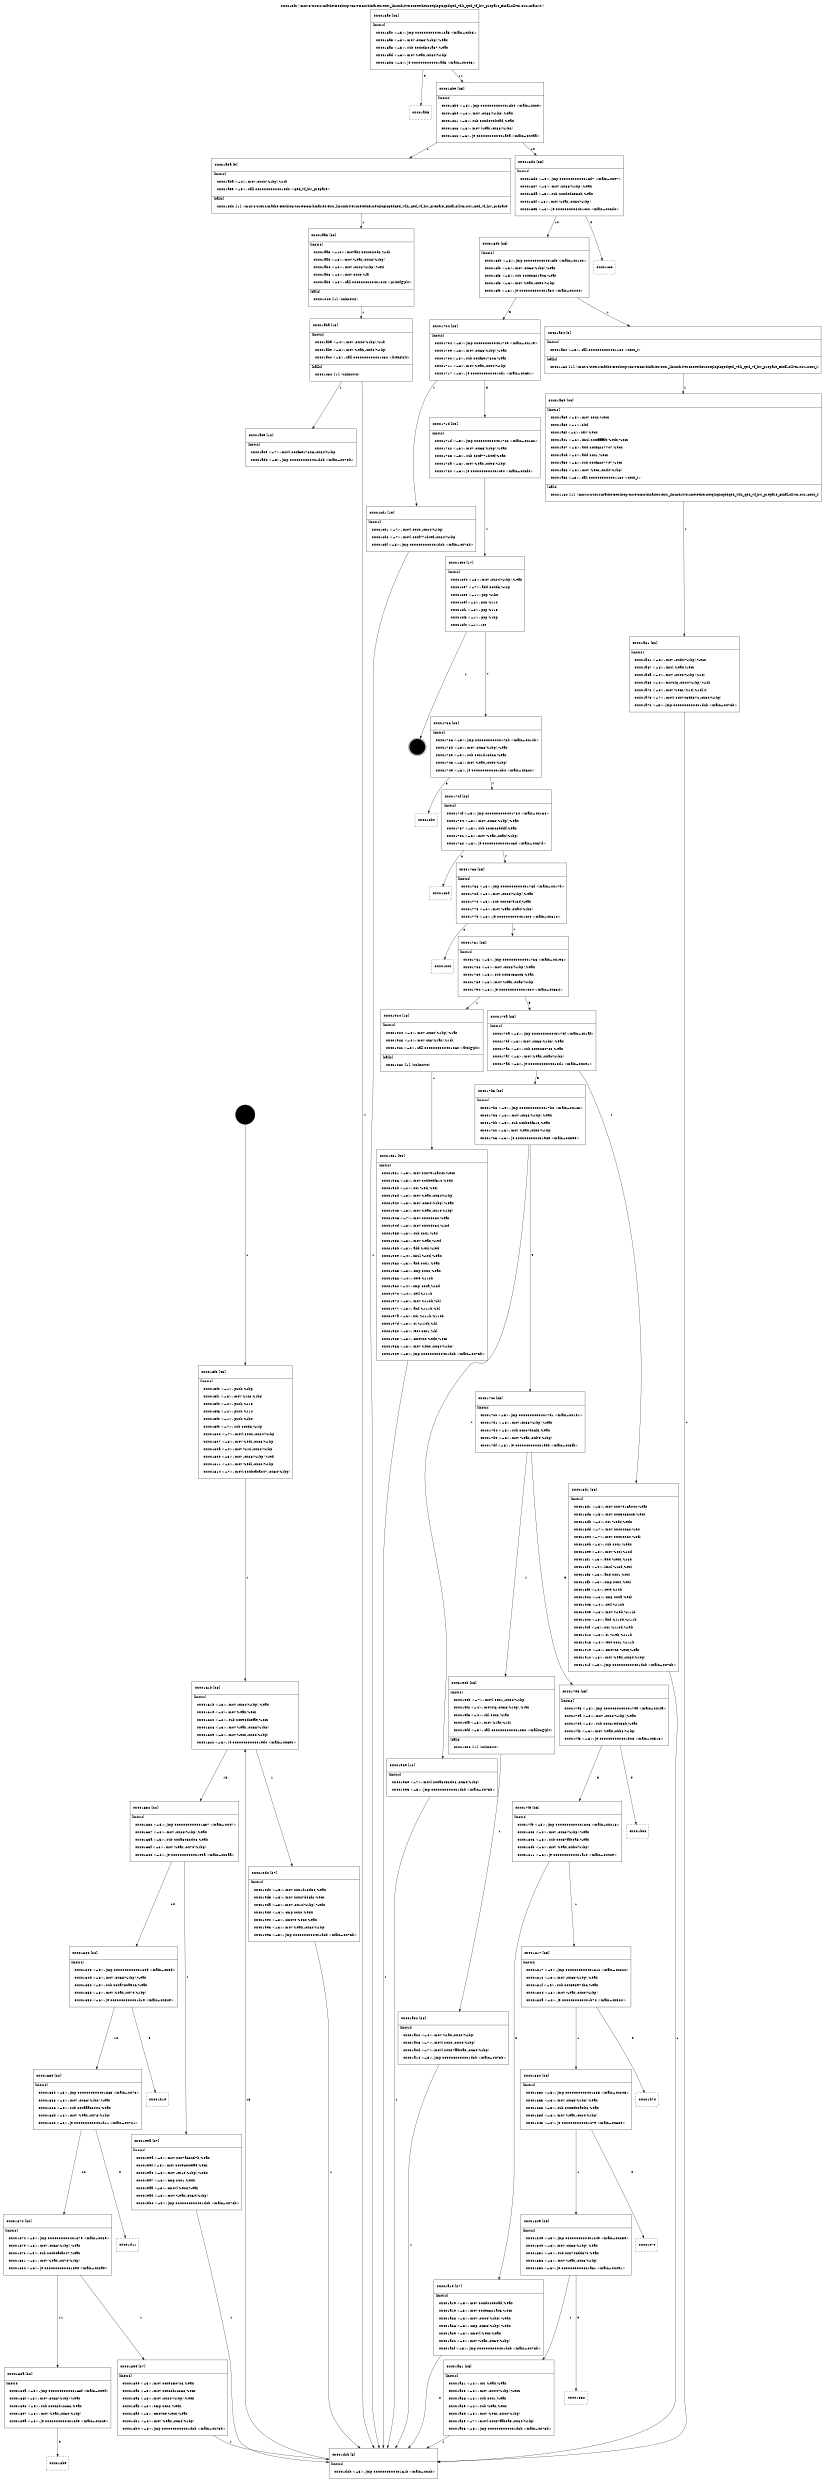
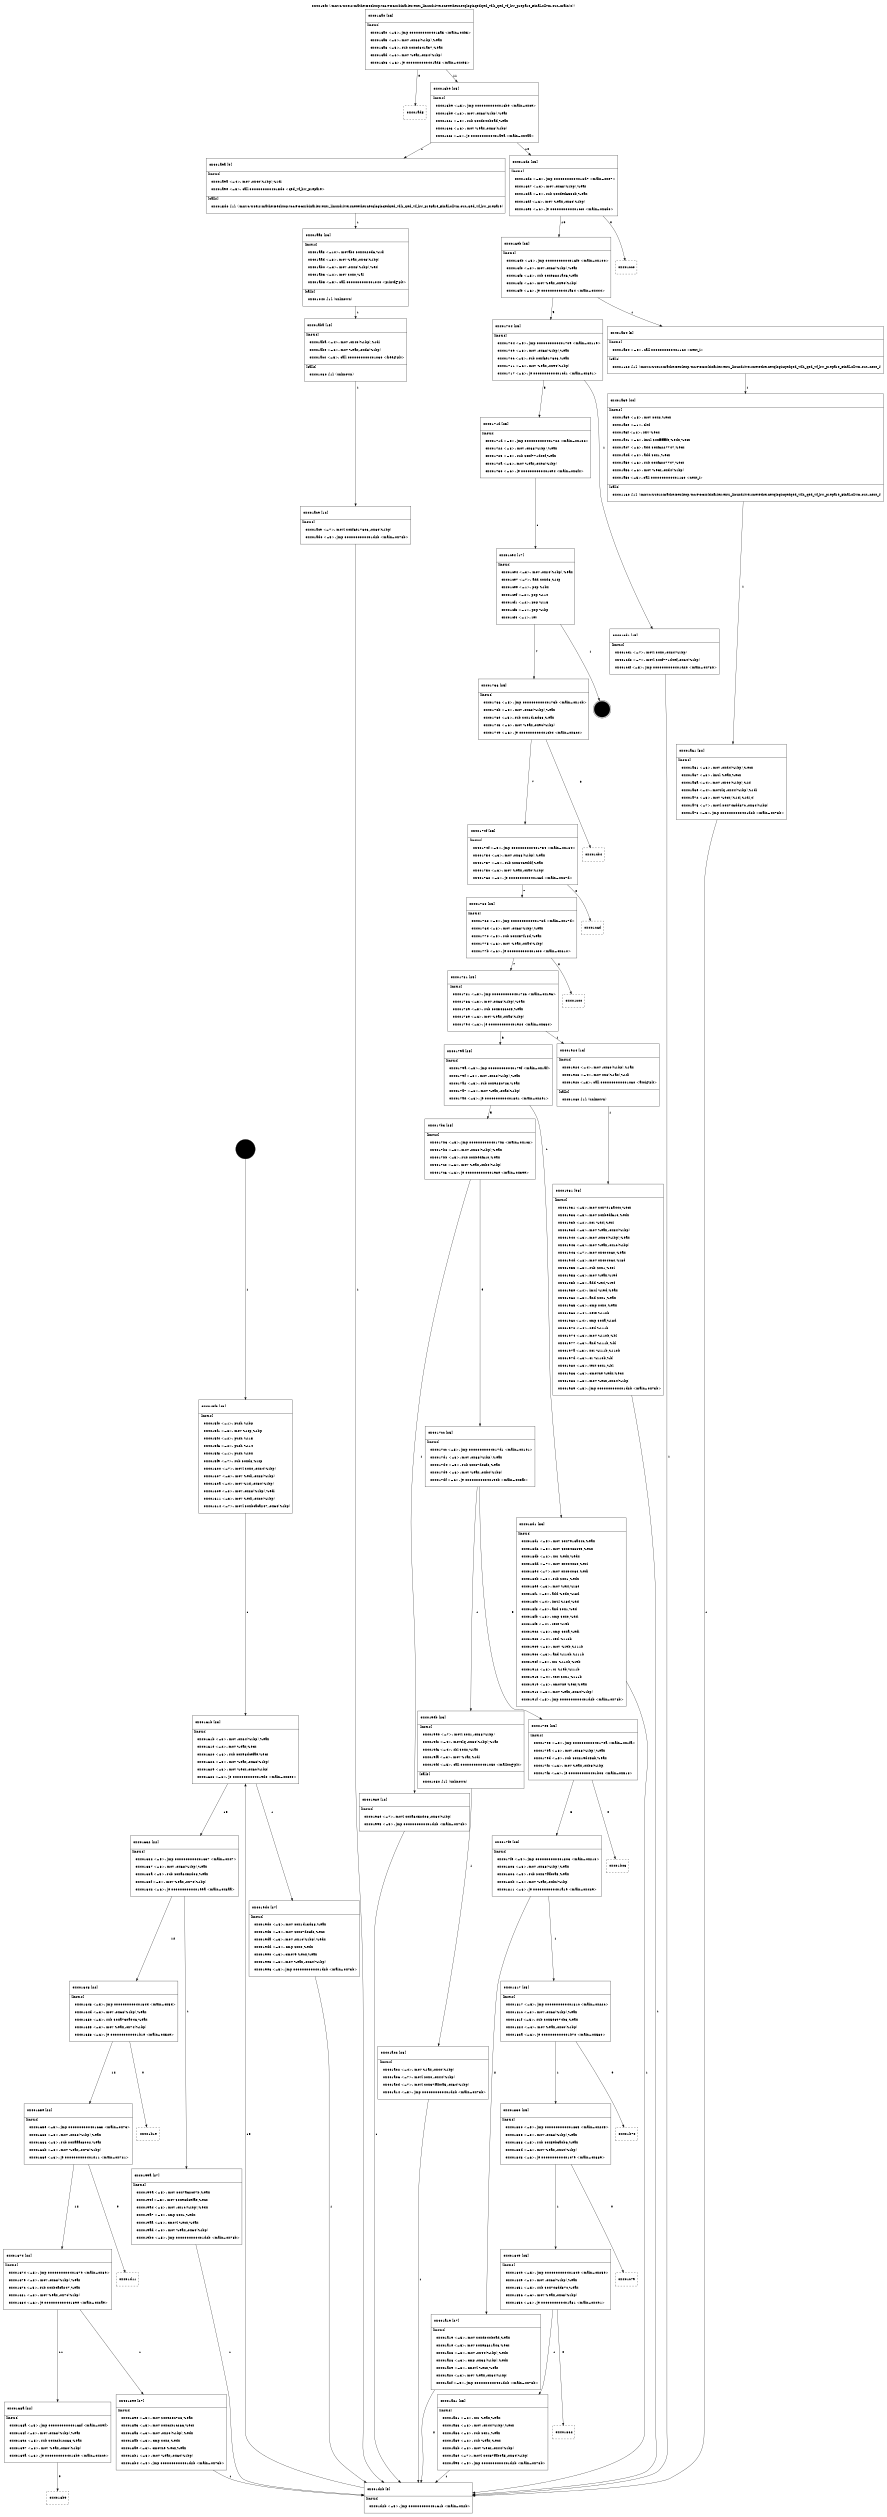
edge "0x401aba [15]" -> "0x401d2b [5]": now "0x401ac9 [12]" -> "0x401d2b [5]"
